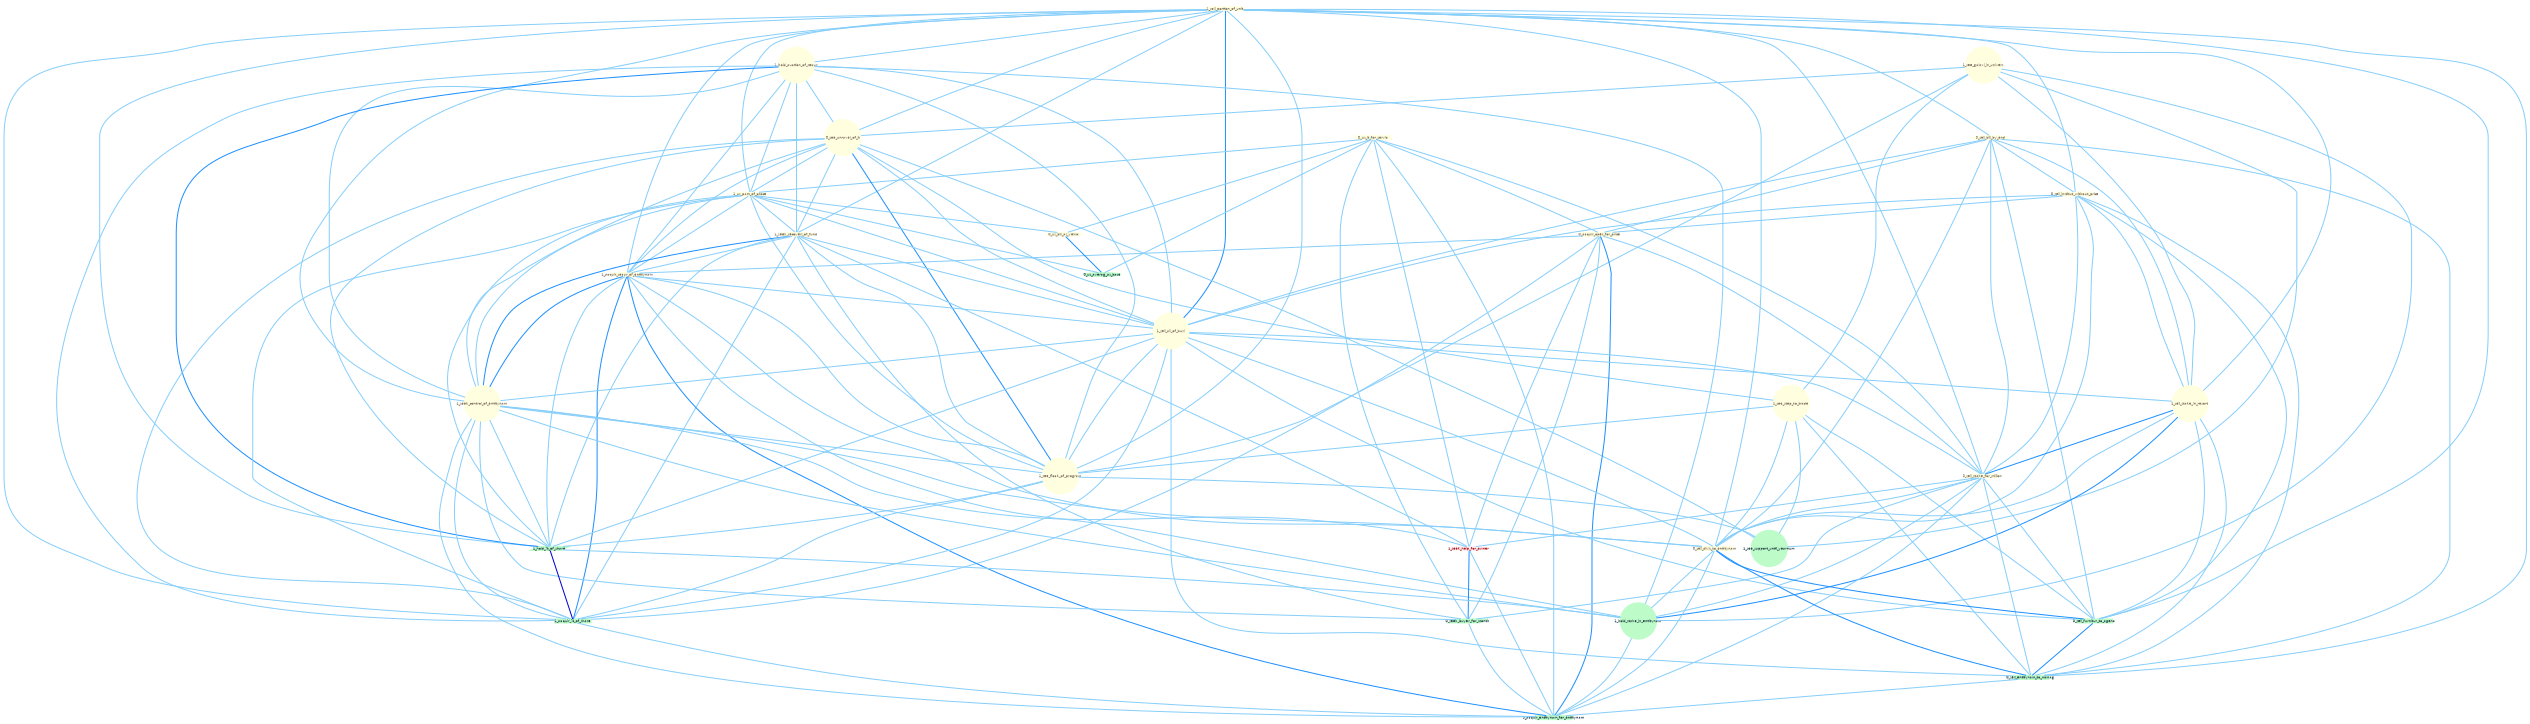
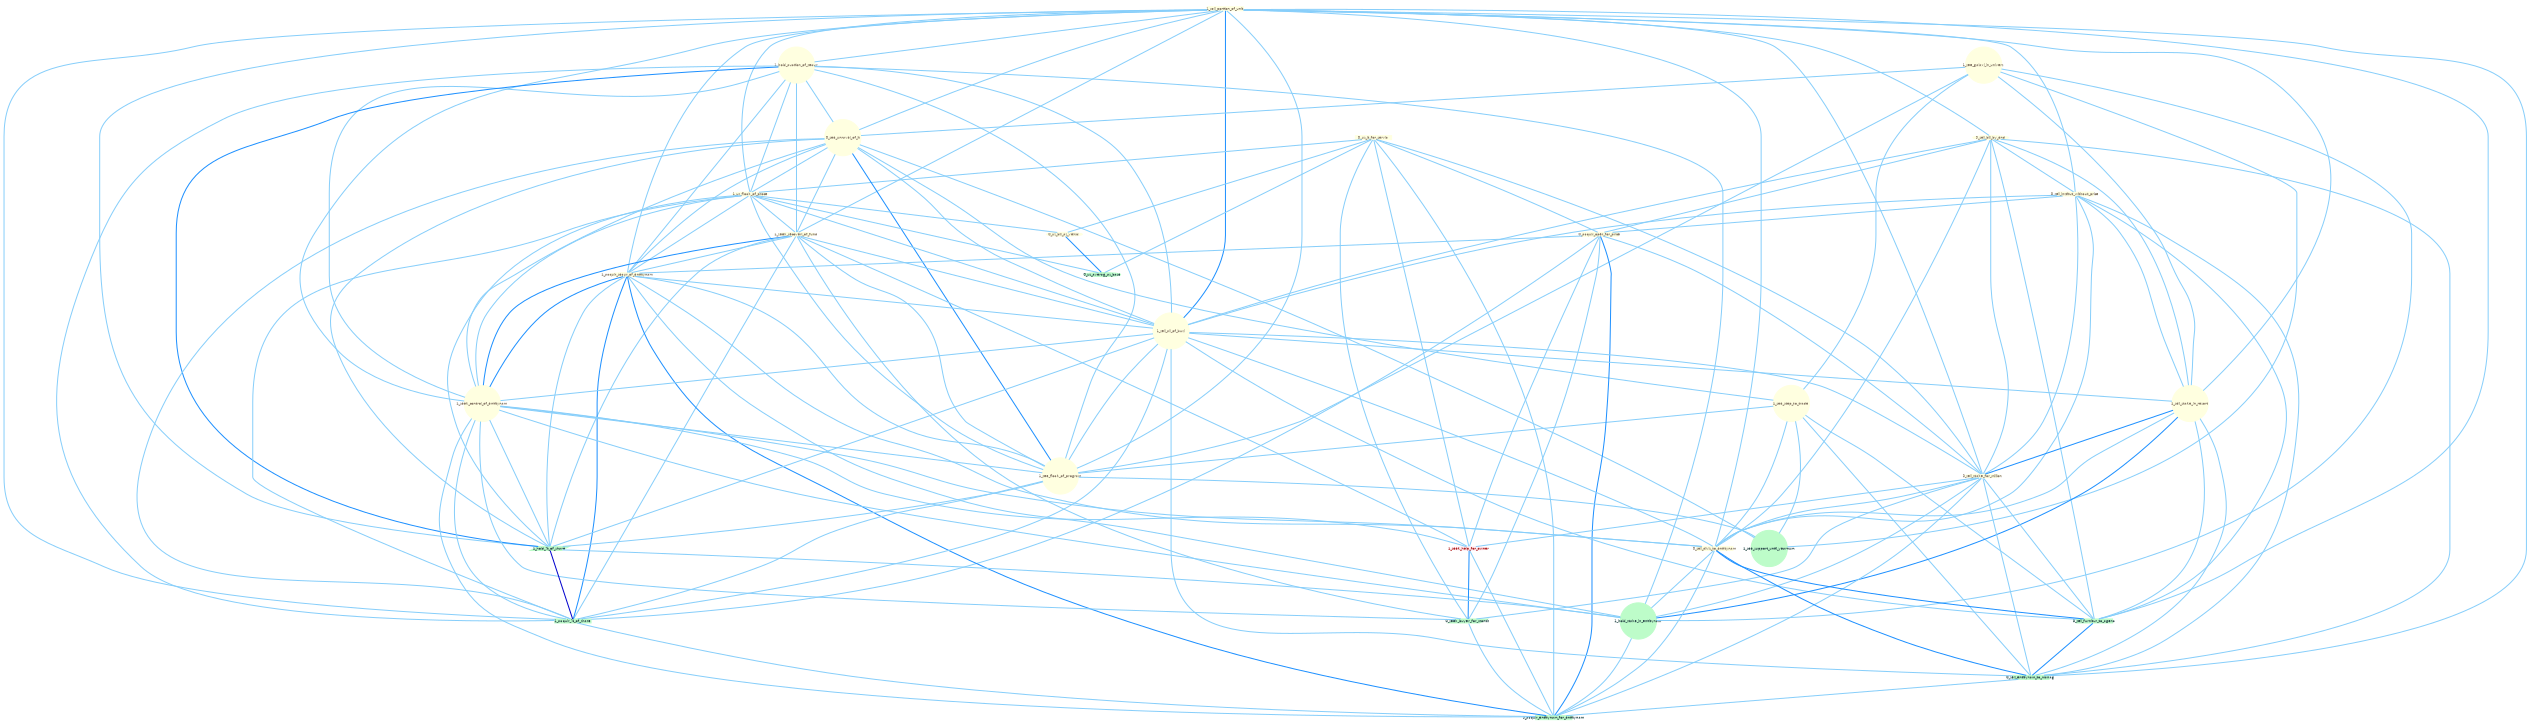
node "1_us_part_of_proce": label "1_us_part_of_proce" -> "1_us_flock_of_proce"
